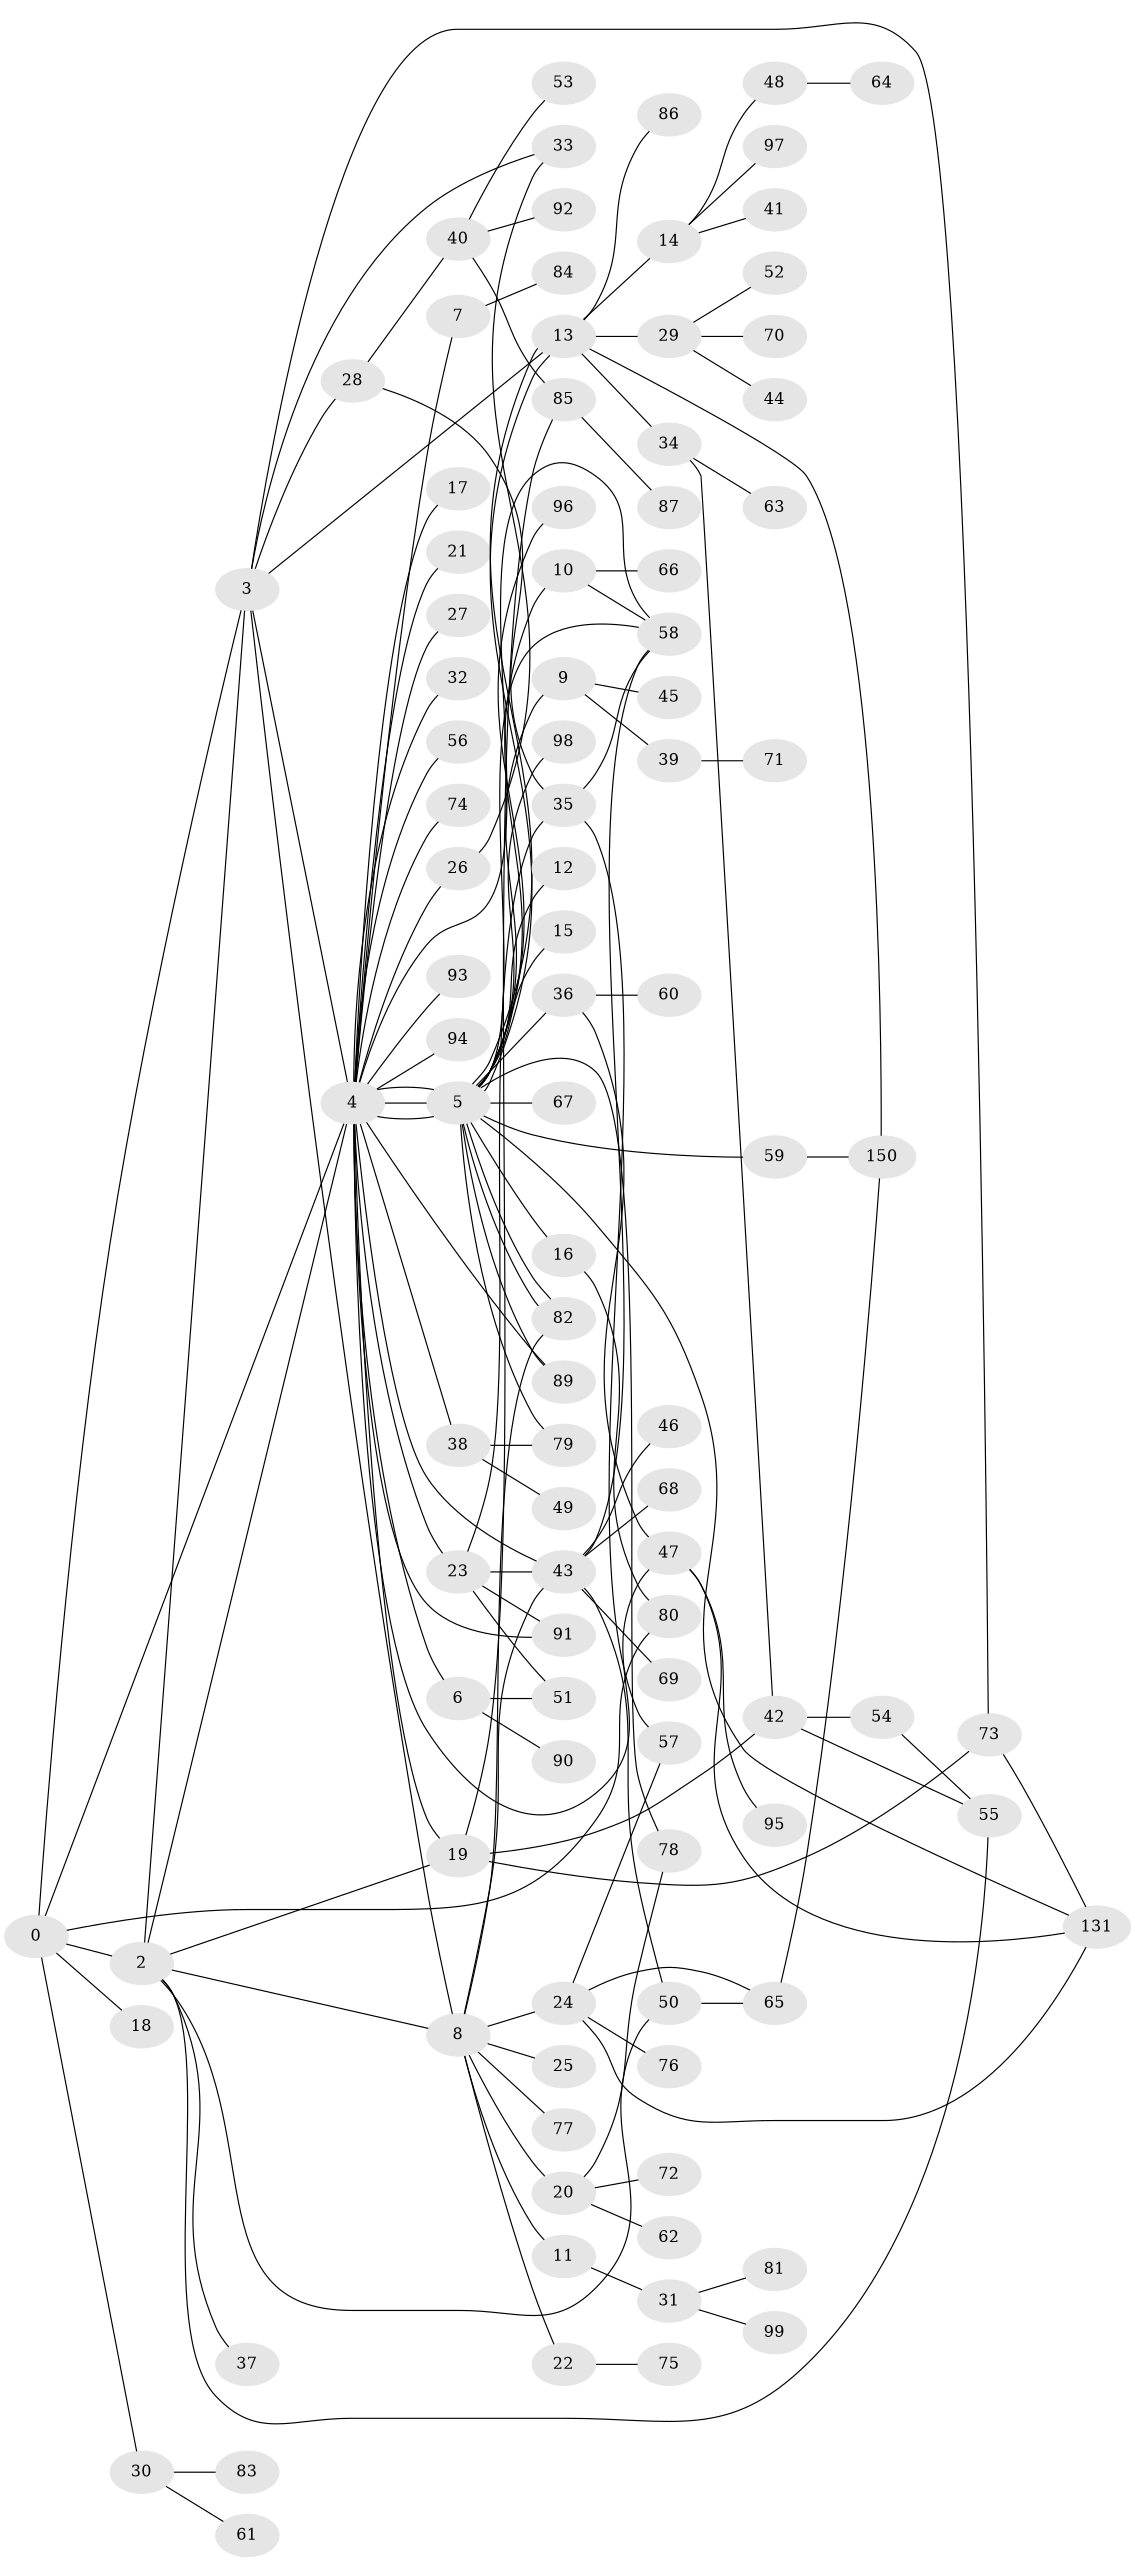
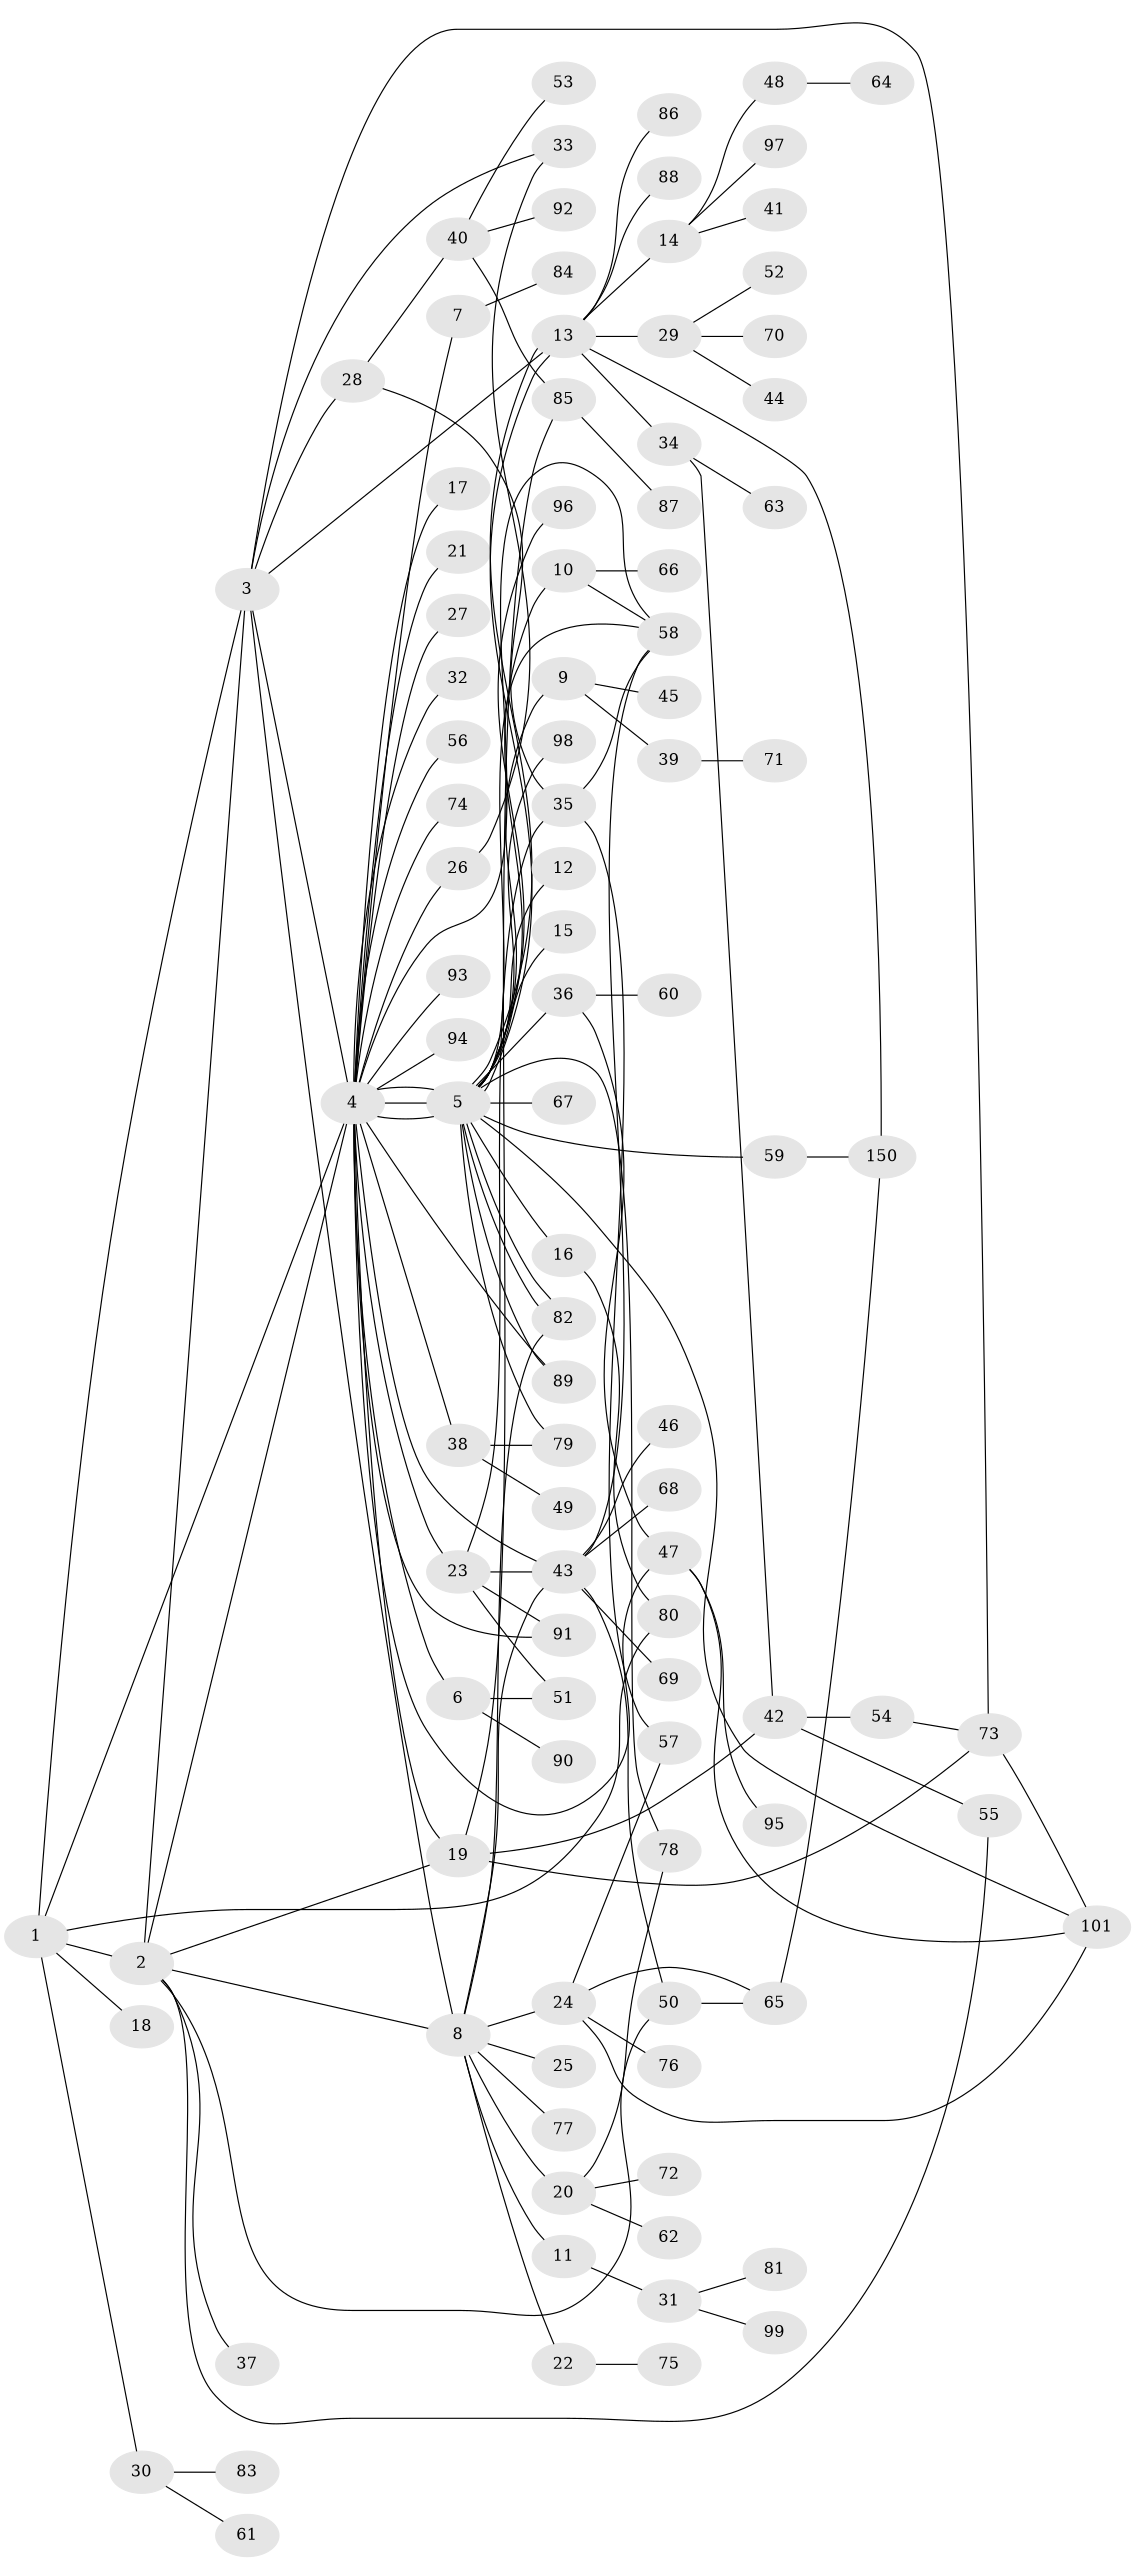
node "88": added
edge "54" -- "55": now "54" -- "73"
node "131": label "131" -> "101"
node "0": label "0" -> "1"
